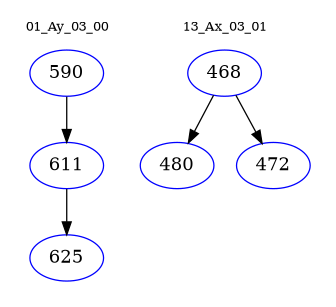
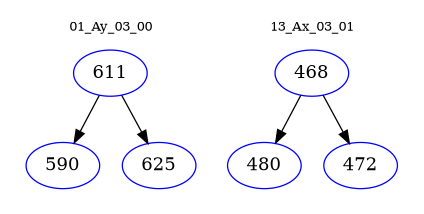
edge "590" -> "611": reversed
